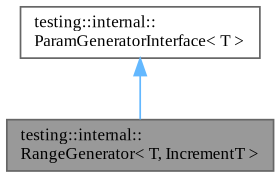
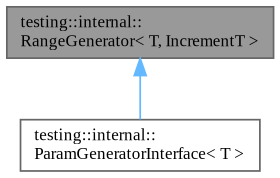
edge "testing::internal:: RangeGenerator< T, IncrementT >" -> "testing::internal:: ParamGeneratorInterface< T >": reversed
